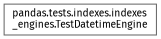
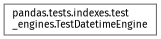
node "pandas.tests.indexes.indexes _engines.TestDatetimeEngine": label "pandas.tests.indexes.indexes _engines.TestDatetimeEngine" -> "pandas.tests.indexes.test _engines.TestDatetimeEngine"
